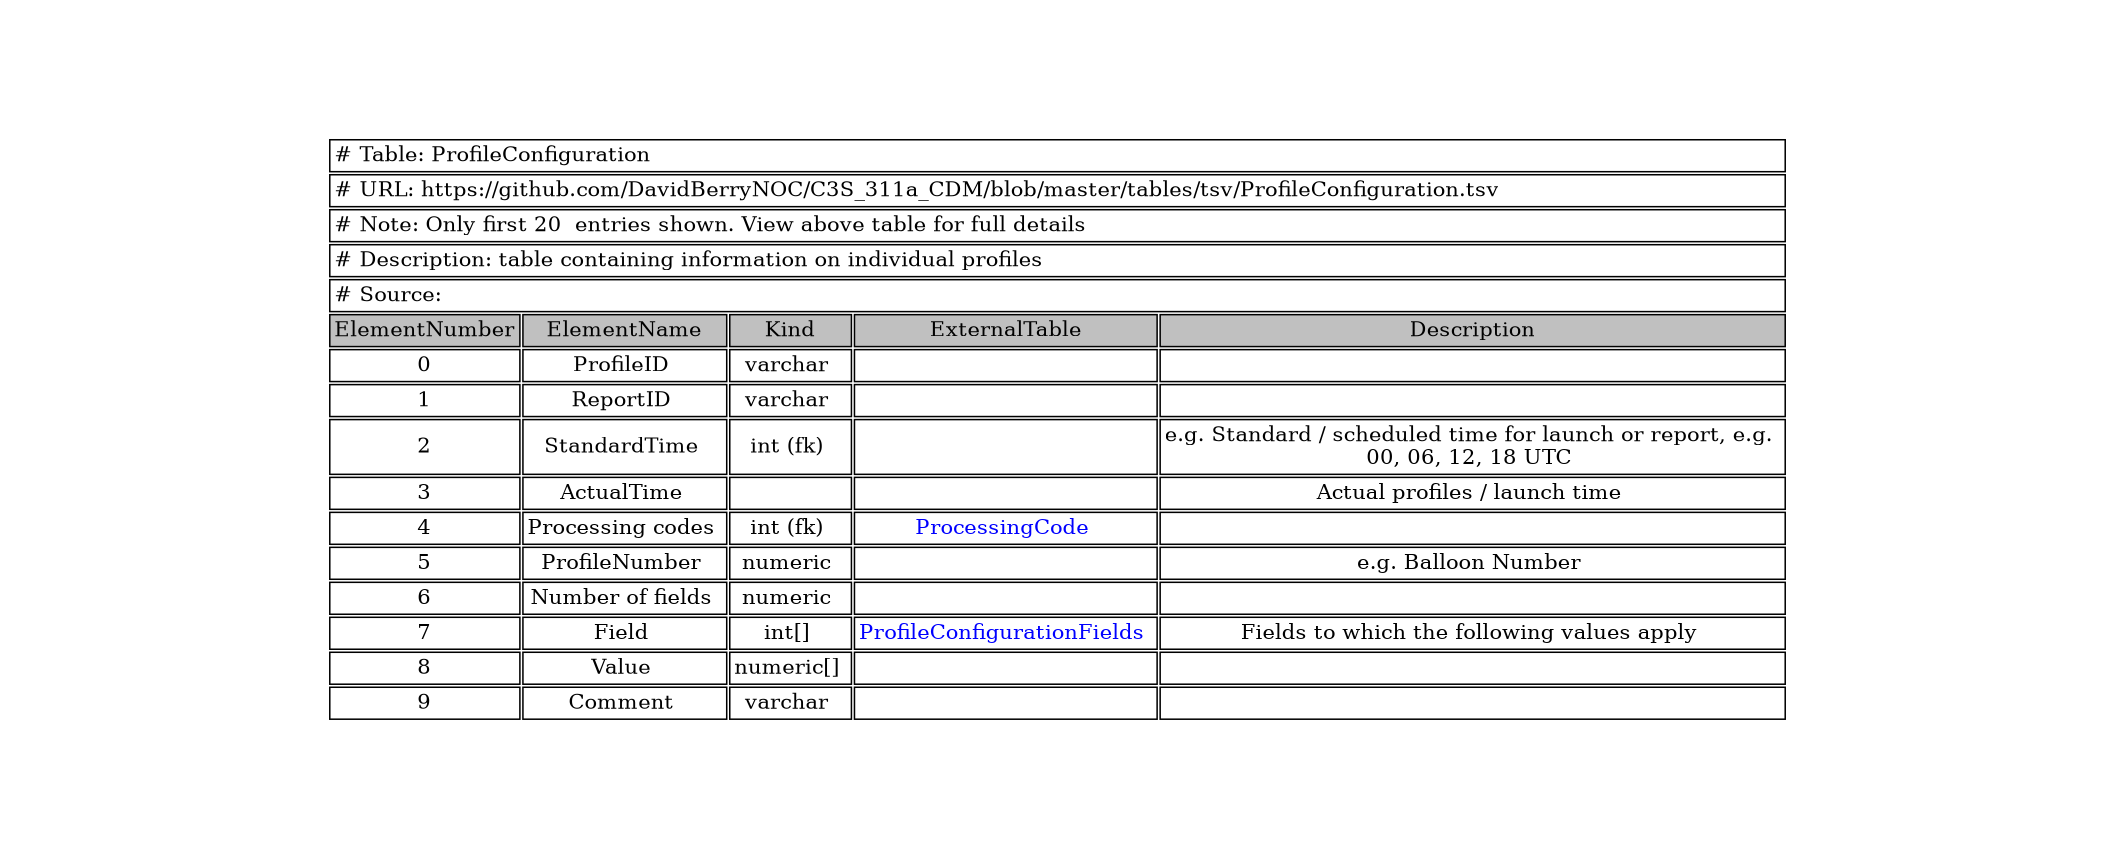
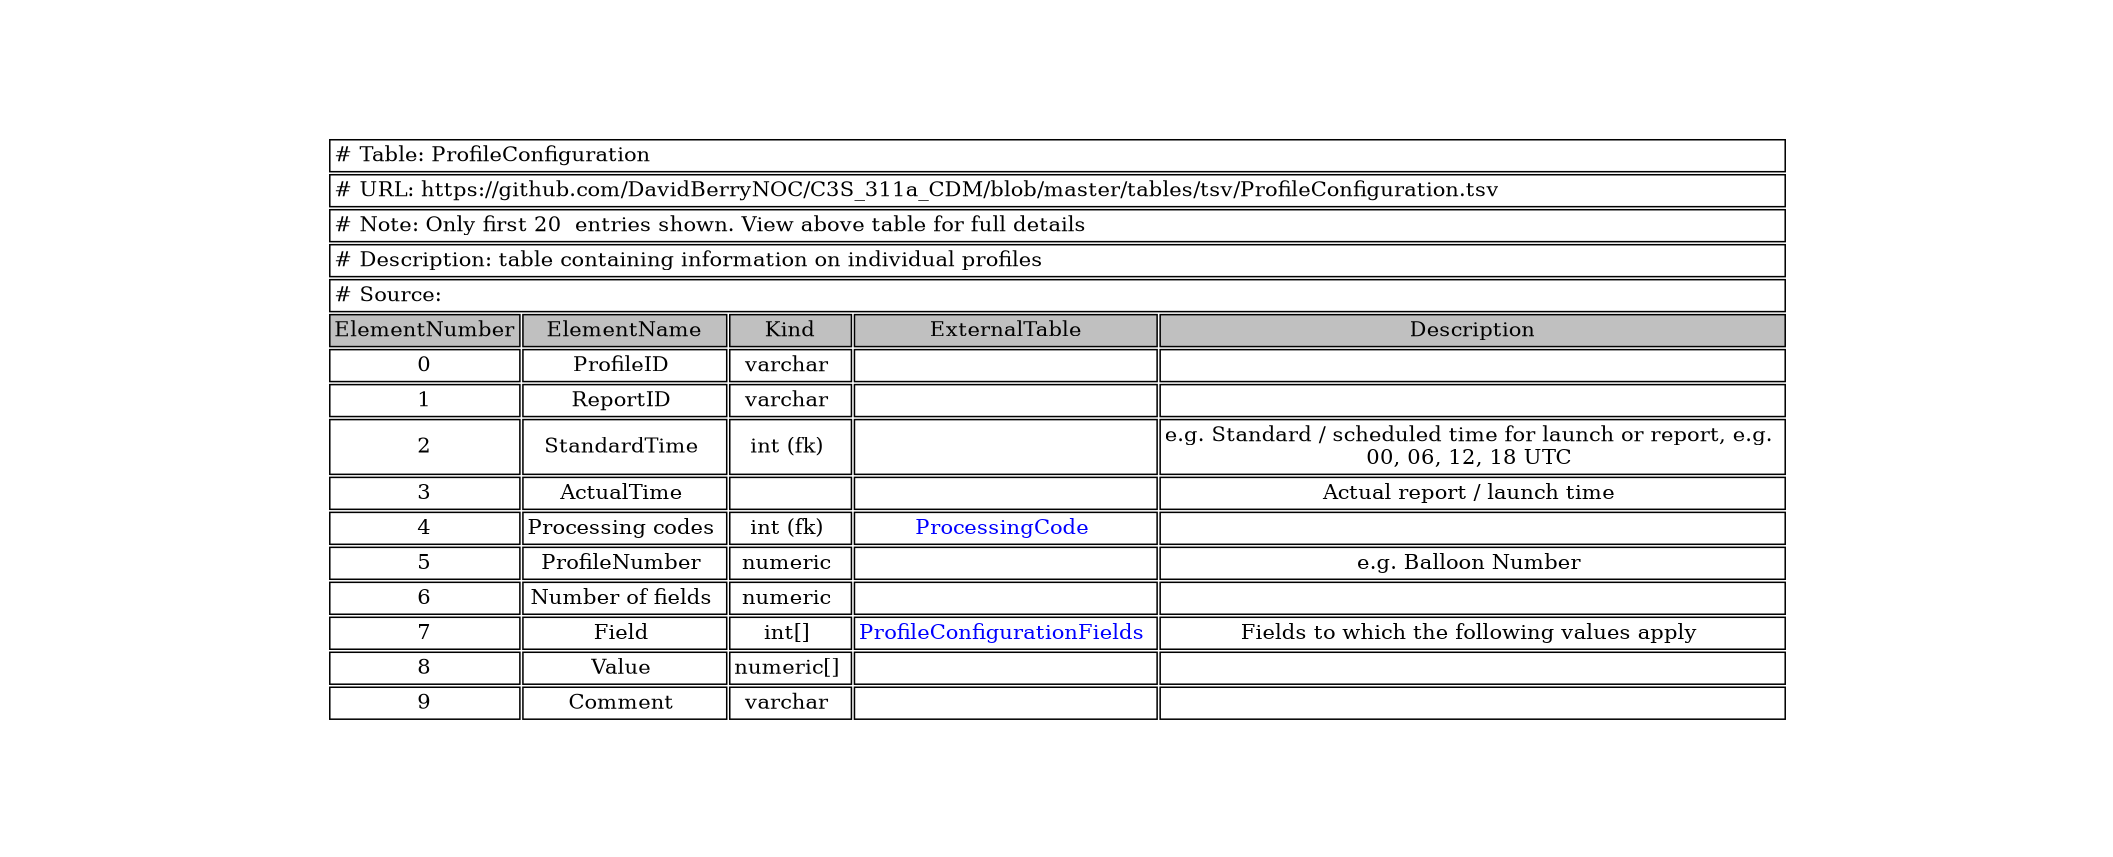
node "# Table: ProfileConfiguration": text "Actual profiles / launch time" -> "Actual report / launch time"
